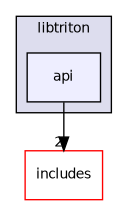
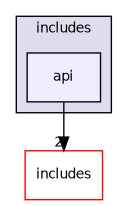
cluster "libtriton": label "libtriton" -> "includes"
